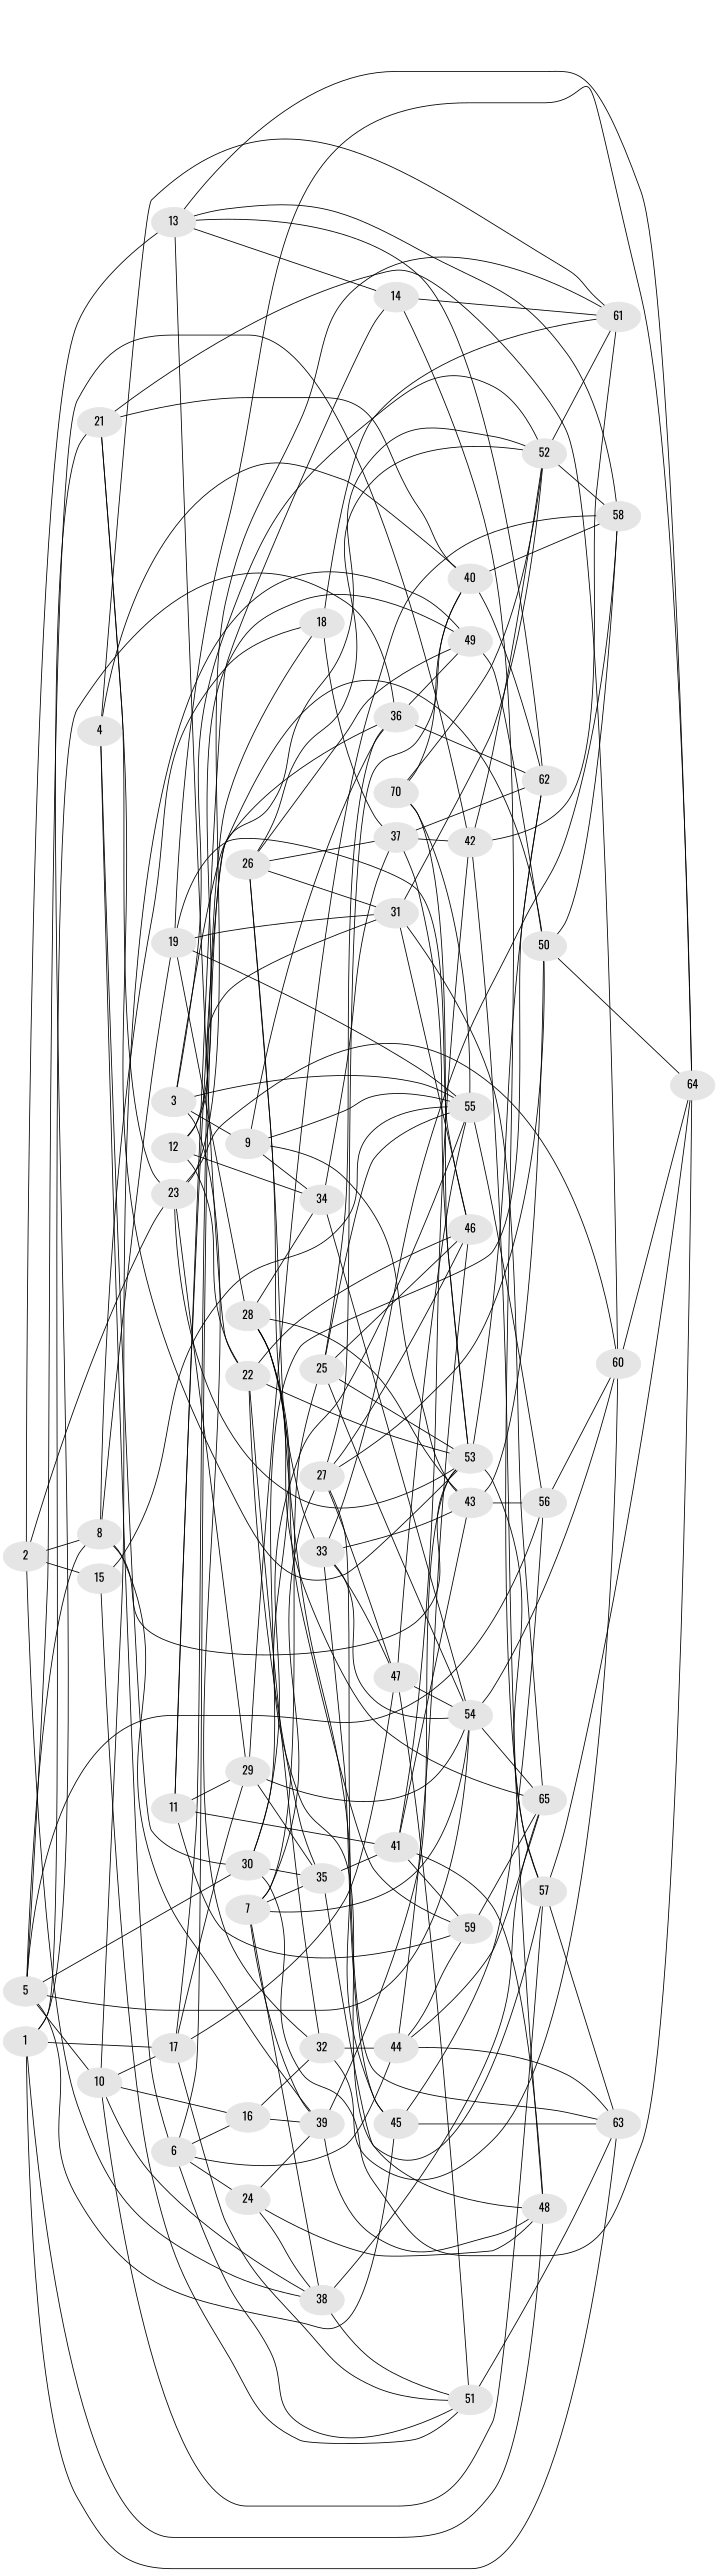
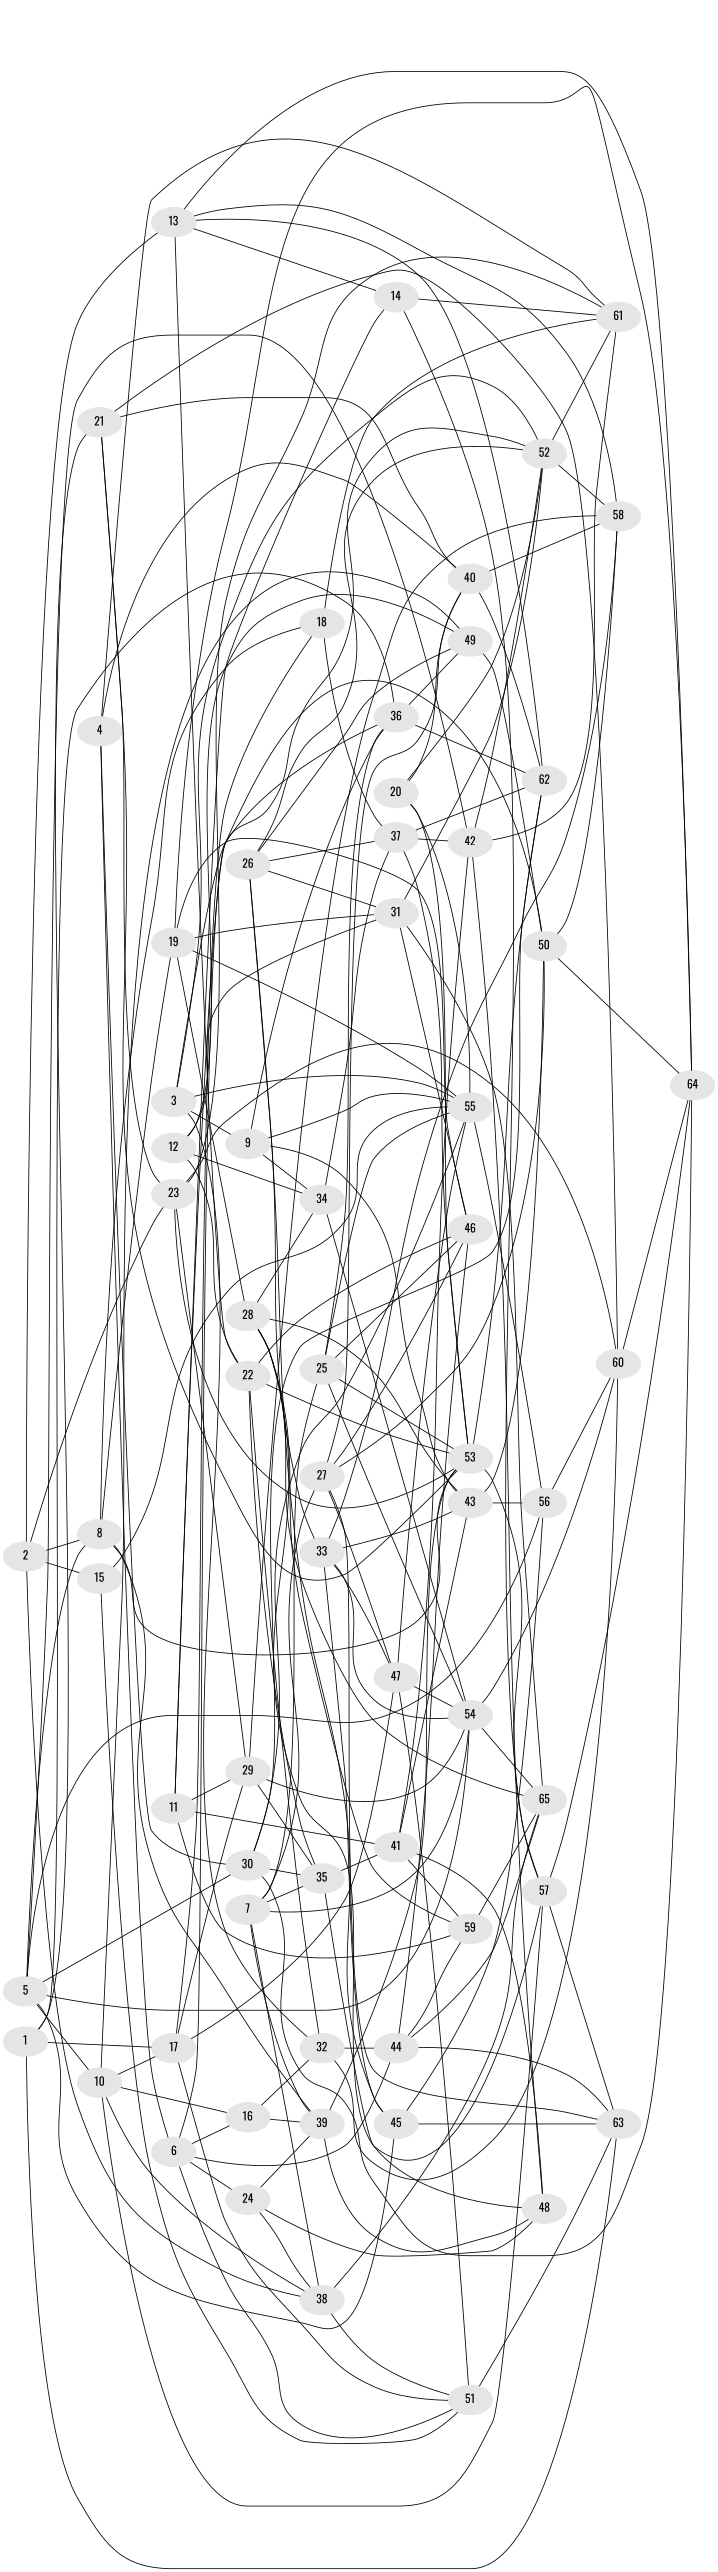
node "70": label "70" -> "20"
edge "1" -- "48": removed
